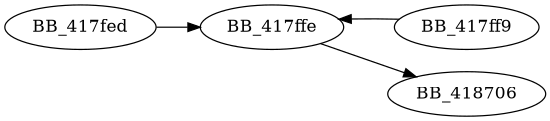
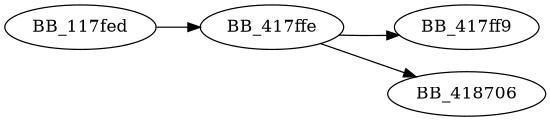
edge "BB_417ff9" -> "BB_417ffe": reversed
node "BB_417fed": label "BB_417fed" -> "BB_117fed"
